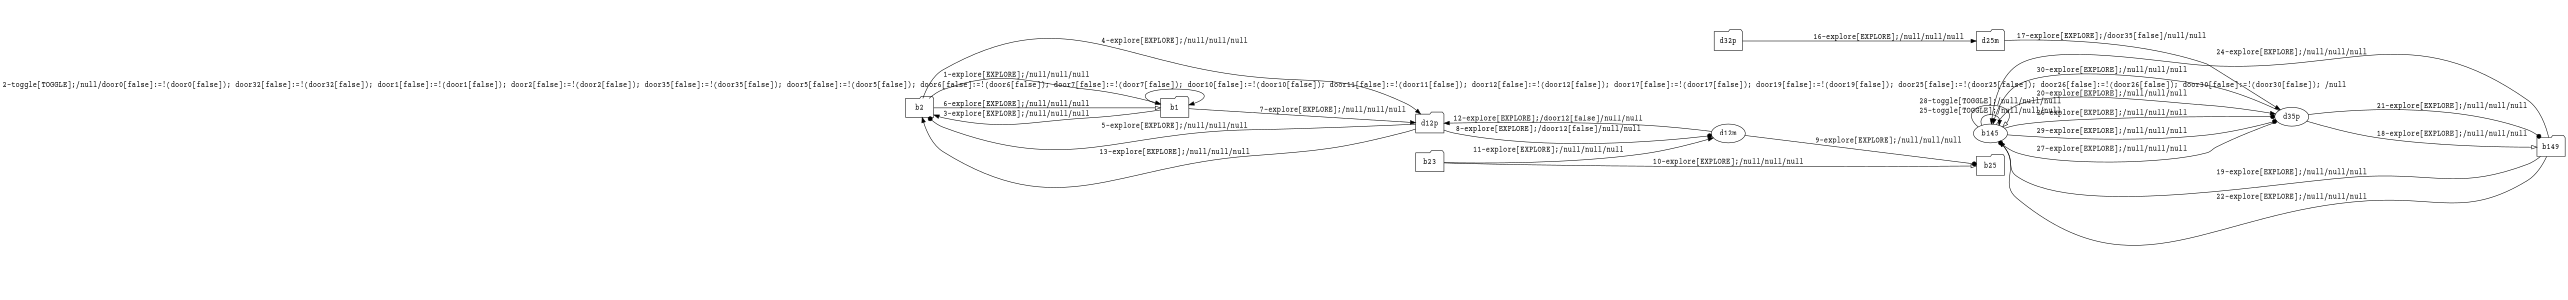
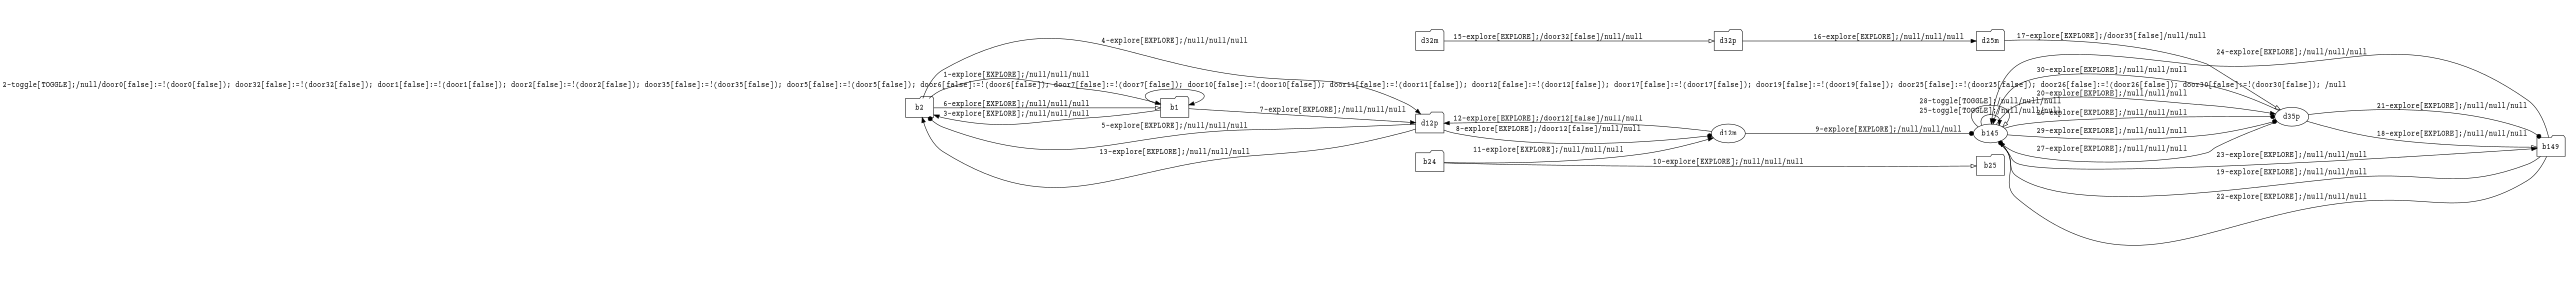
node "d32m": added
edge "d25m" -> "d35p": arrowhead normal -> onormal
edge "d12m" -> "b25": now "d12m" -> "b145"
node "b23": label "b23" -> "b24"
edge "b145" -> "b149": added, label "23-explore[EXPLORE];/null/null/null"
